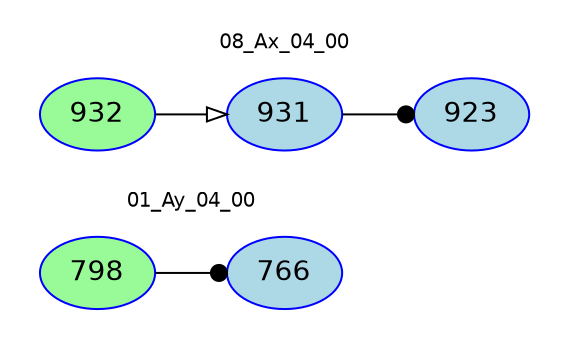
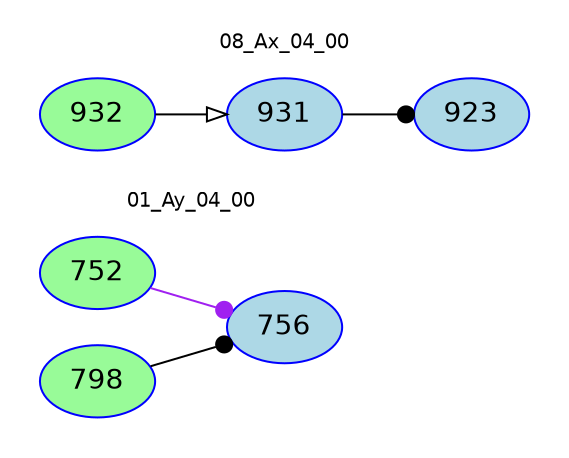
node "752": added
node "766": label "766" -> "756"
